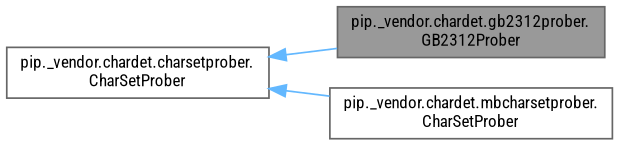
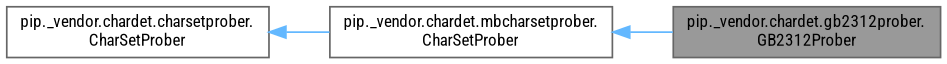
edge "pip._vendor.chardet.gb2312prober. GB2312Prober" -> "pip._vendor.chardet.charsetprober. CharSetProber": now "pip._vendor.chardet.gb2312prober. GB2312Prober" -> "pip._vendor.chardet.mbcharsetprober. CharSetProber"
